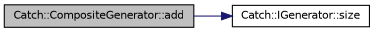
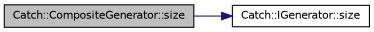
node "Catch::CompositeGenerator::add": label "Catch::CompositeGenerator::add" -> "Catch::CompositeGenerator::size"
